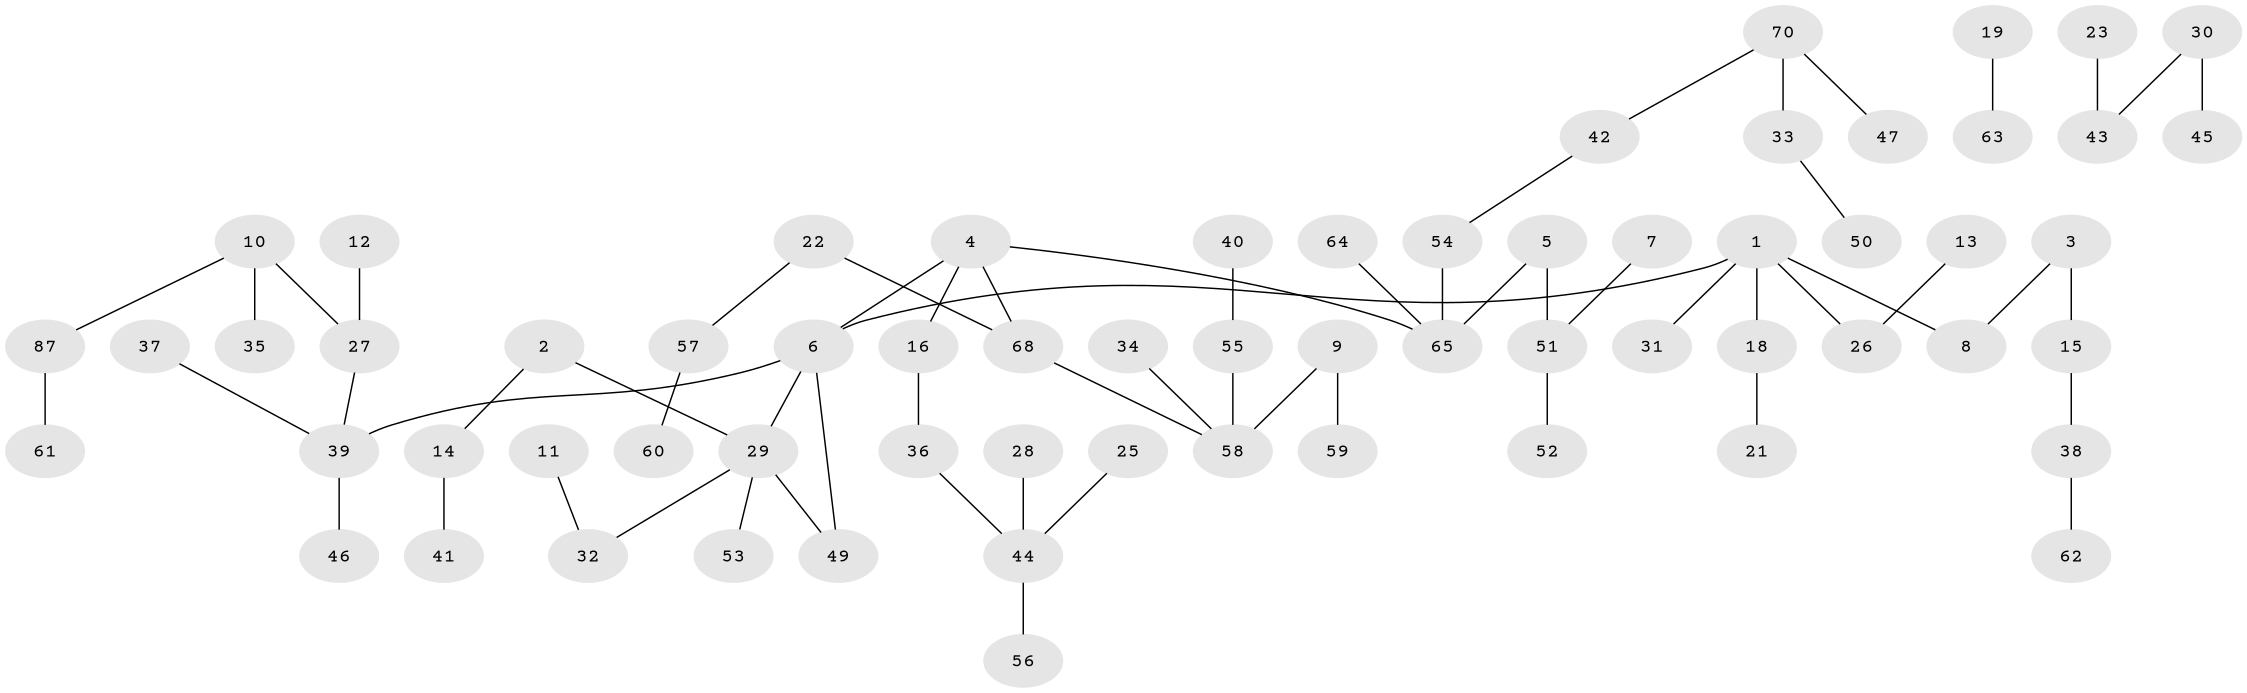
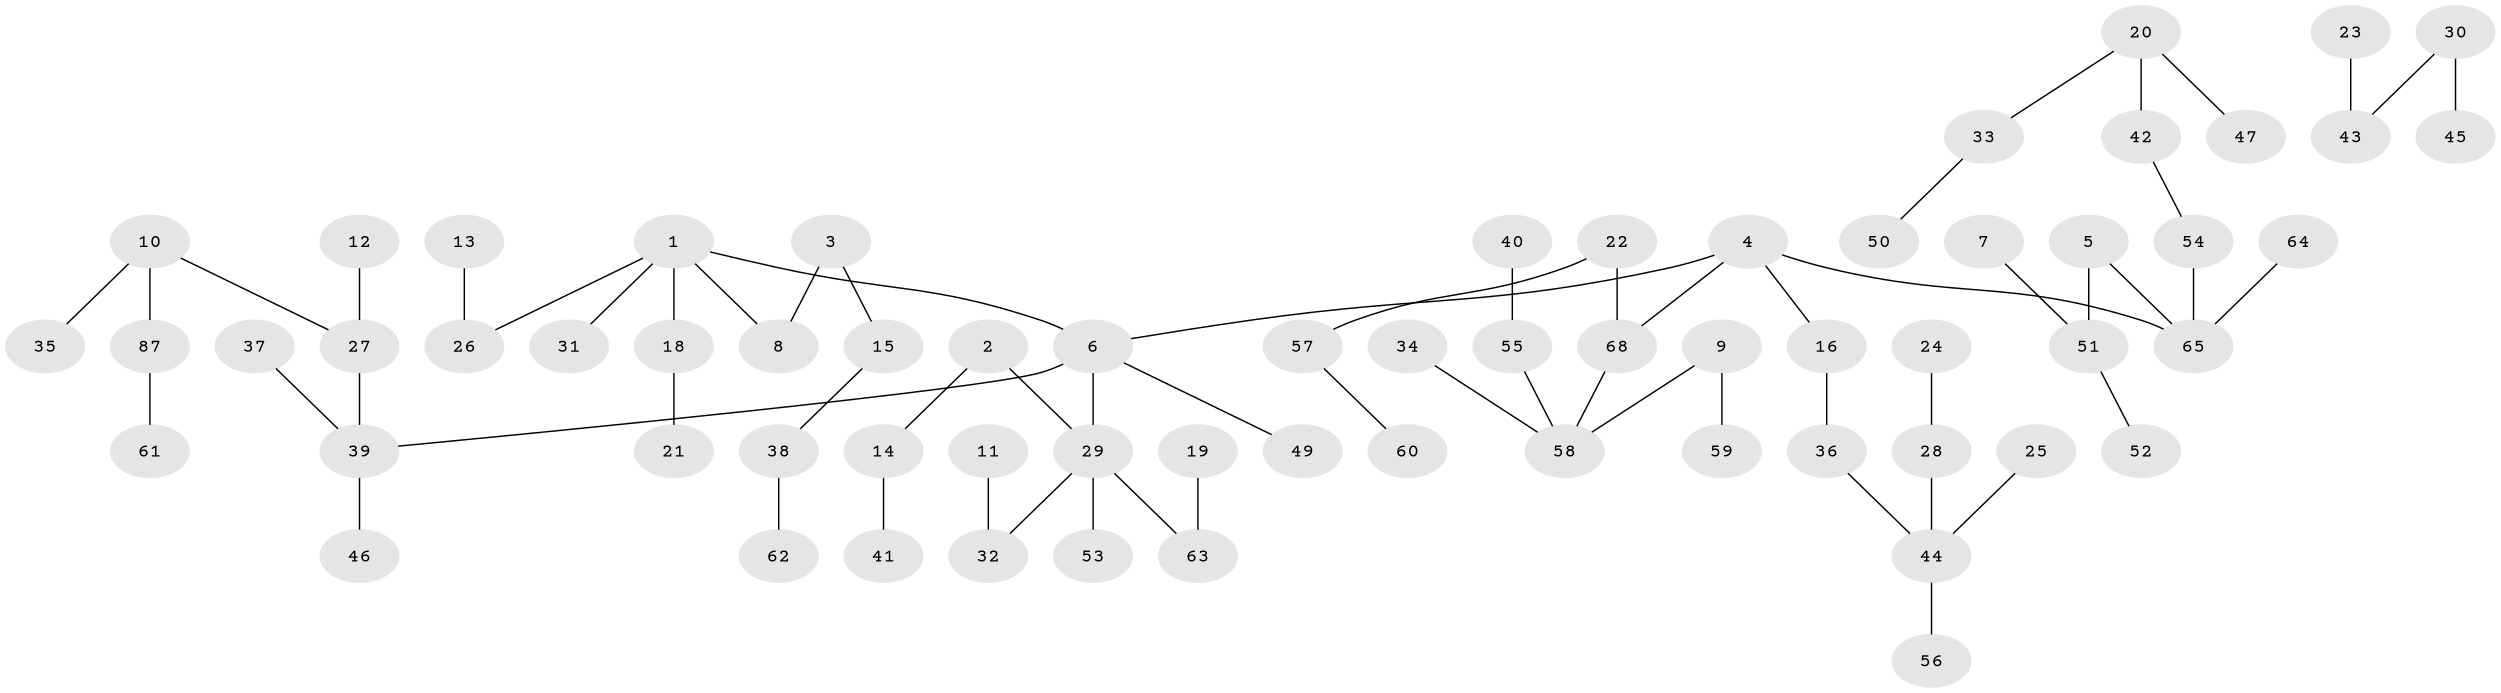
node "70": label "70" -> "20"
node "24": added
edge "29" -- "49": now "29" -- "63"
